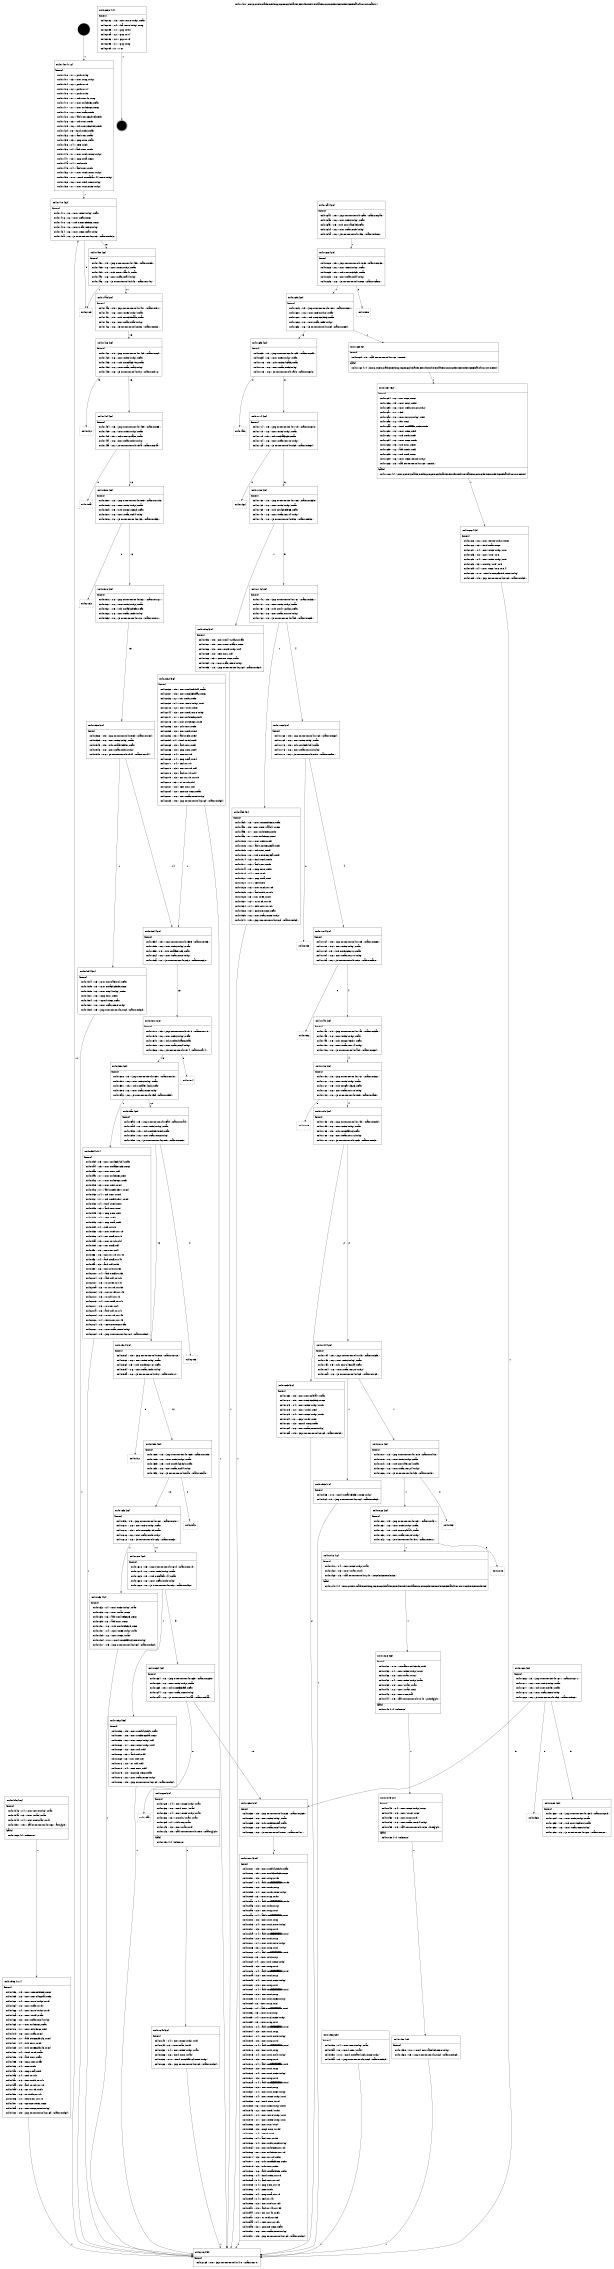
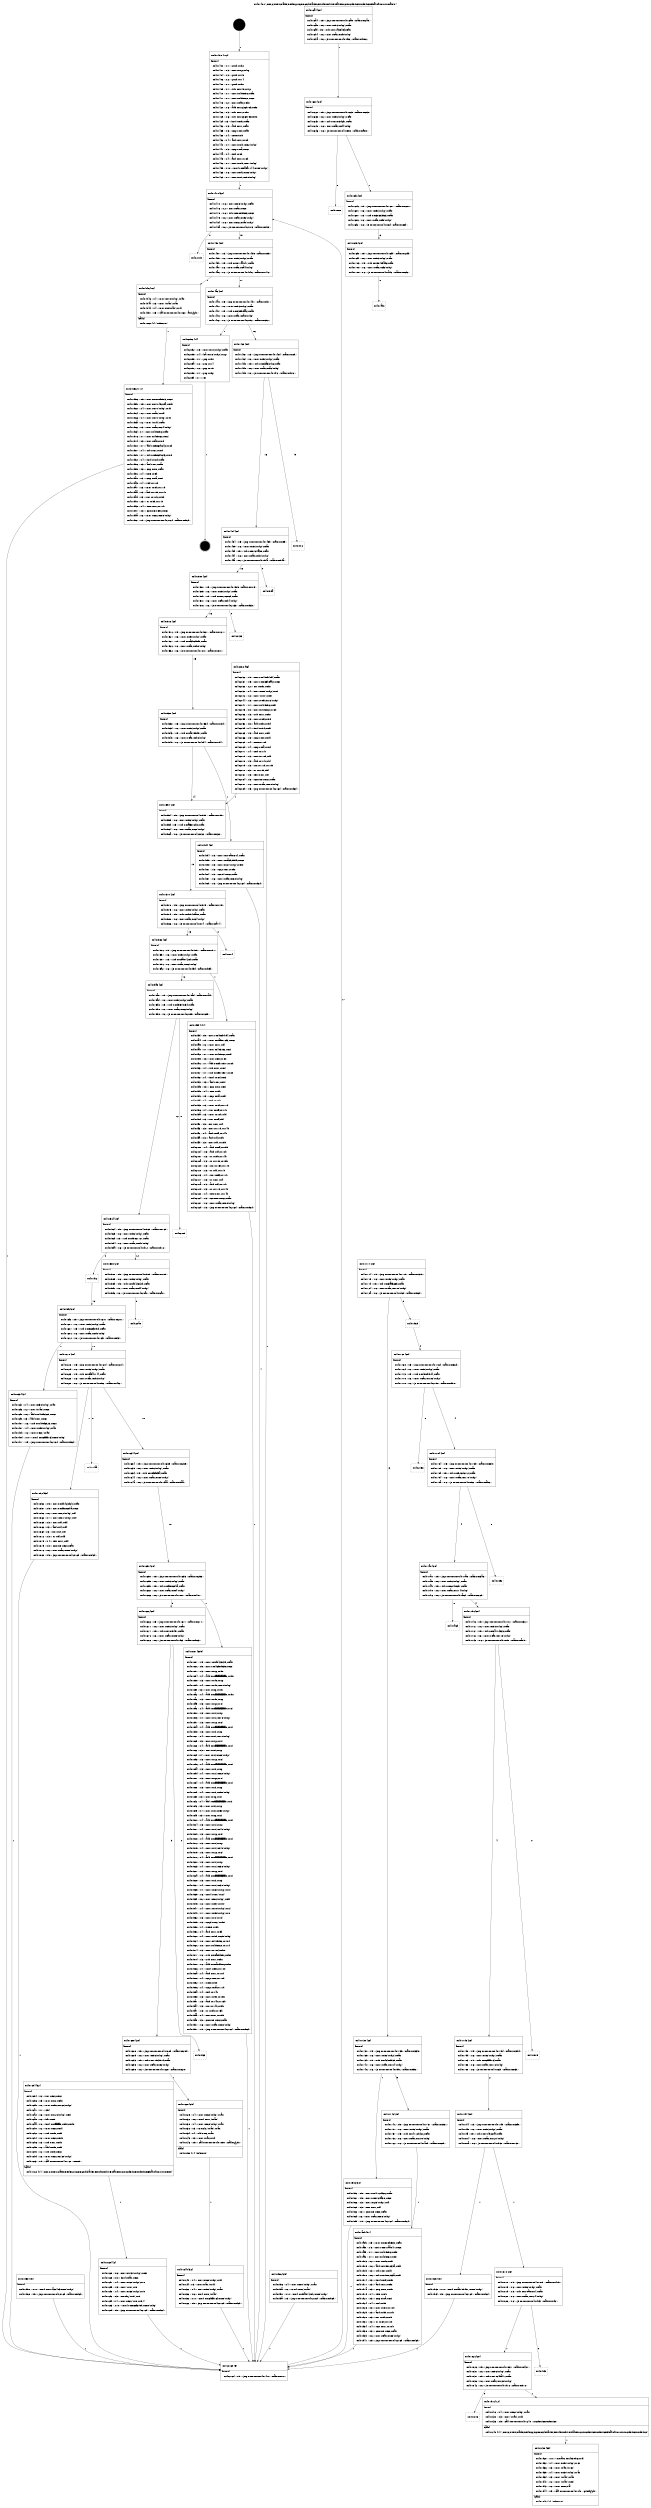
edge "0x401490 [28]" -> "0x402103": now "0x401490 [28]" -> "0x401b46 [16]"
edge "0x4014ac [28]" -> "0x402092 [14]": added, label "1"
node "0x401c8f [5]": removed
edge "0x4016f8 [28]" -> "0x401714 [28]": removed, label "6"
edge "0x40174c [28]" -> "0x401768 [28]": now "0x401d6d" -> "0x401768 [28]"
node "0x401c6b [36]": removed
edge "0x4015e0 [28]" -> "0x4015fc [28]": now "0x401f12" -> "0x4015fc [28]"
edge "0x401618 [28]" -> "0x401634 [28]": label " 9" -> " 10"
node "0x401a6d": added
edge "0x401634 [28]" -> "0x401daa": now "0x401618 [28]" -> "0x401daa"
edge "0x40166c [28]" -> "0x401650 [28]": reversed
node "0x401d49 [21]": removed
edge "0x401688 [28]" -> "0x401c2e [29]": added, label "1"
